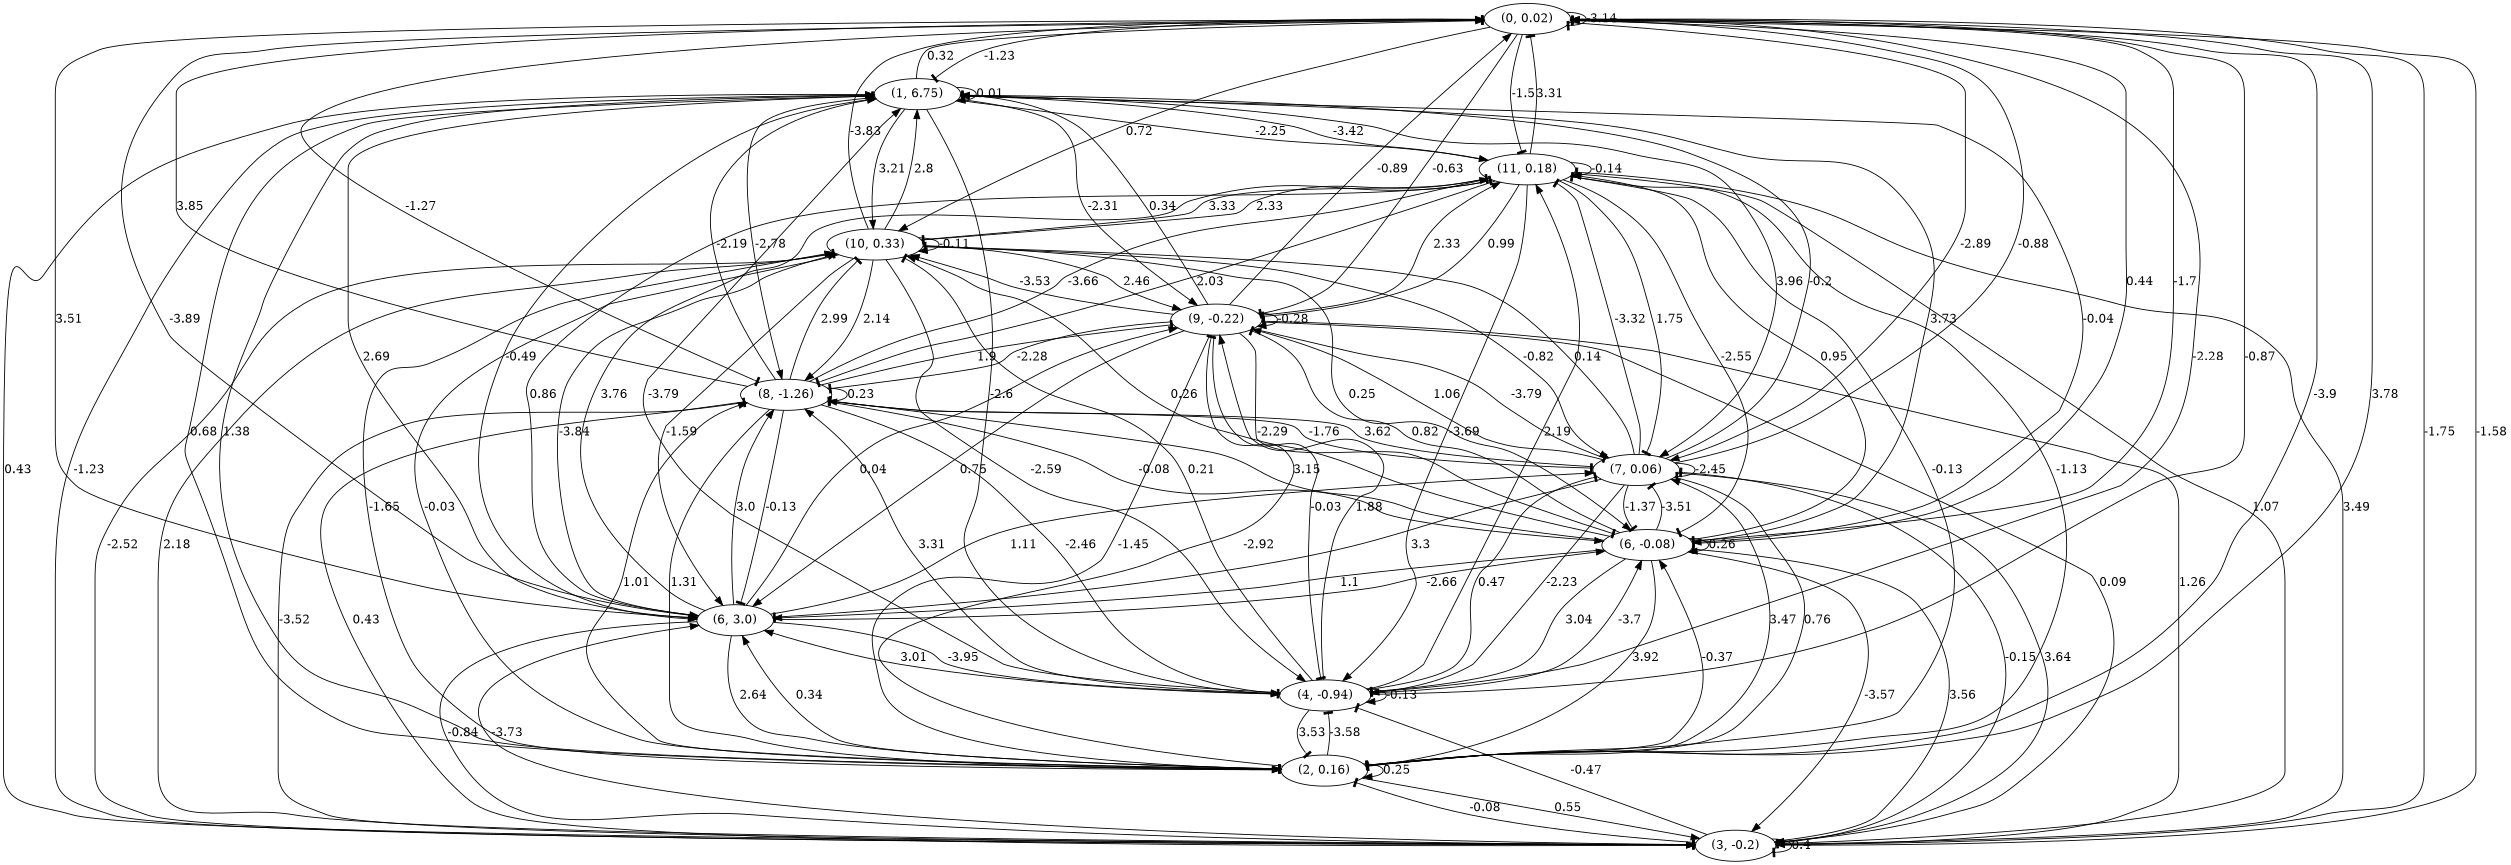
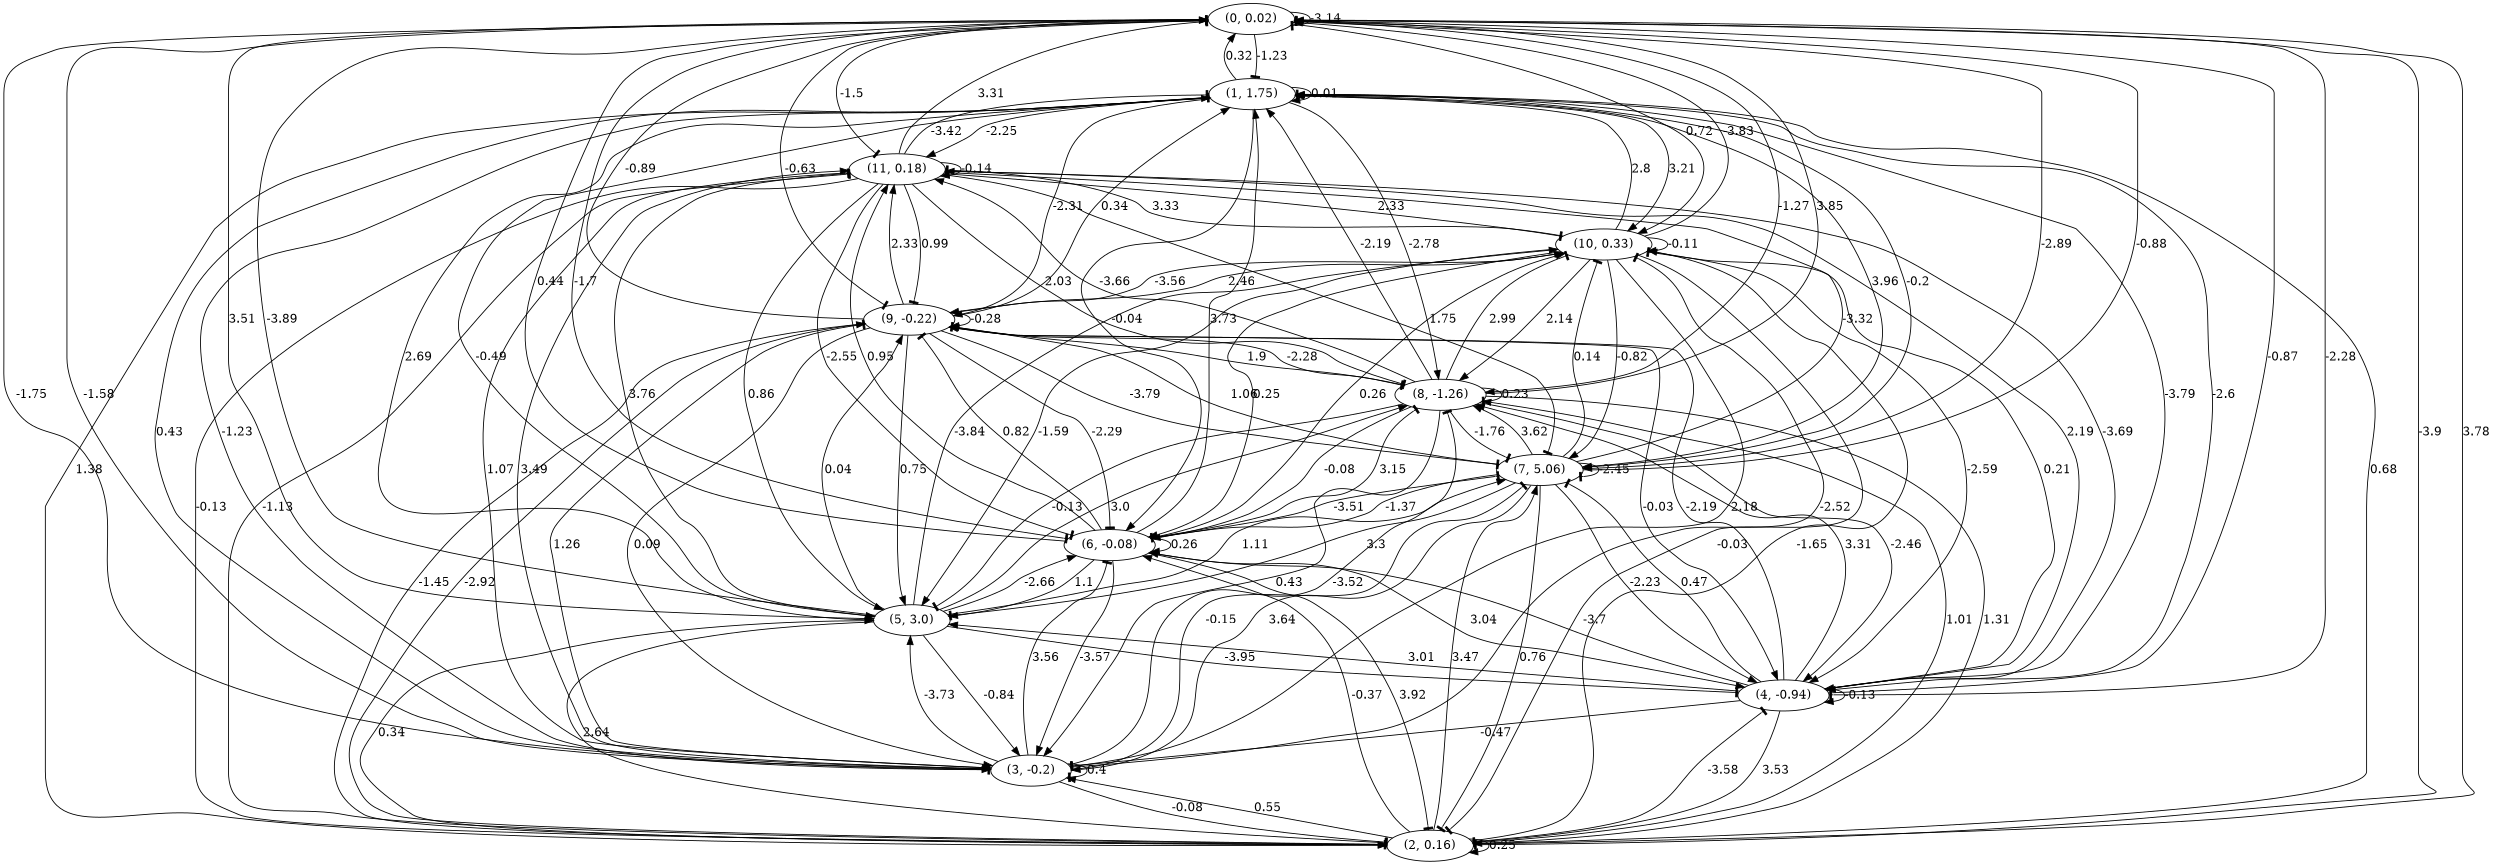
edge "(0, 0.02)" -> "(8, -1.26)": arrowhead tee -> normal
node "(1, 6.75)": label "(1, 6.75)" -> "(1, 1.75)"
edge "(9, -0.22)" -> "(10, 0.33)": label "-3.53" -> "-3.56"
node "(7, 0.06)": label "(7, 0.06)" -> "(7, 5.06)"
edge "(9, -0.22)" -> "(4, -0.94)": arrowhead tee -> normal
edge "(4, -0.94)" -> "(9, -0.22)": label "1.88" -> "-2.19"
edge "(11, 0.18)" -> "(3, -0.2)": arrowhead tee -> normal
edge "(3, -0.2)" -> "(11, 0.18)": arrowhead tee -> normal
node "(6, 3.0)": label "(6, 3.0)" -> "(5, 3.0)"
edge "(2, 0.16)" -> "(9, -0.22)": arrowhead tee -> normal
edge "(6, -0.08)" -> "(4, -0.94)": arrowhead tee -> normal
edge "(3, -0.2)" -> "(4, -0.94)": reversed
